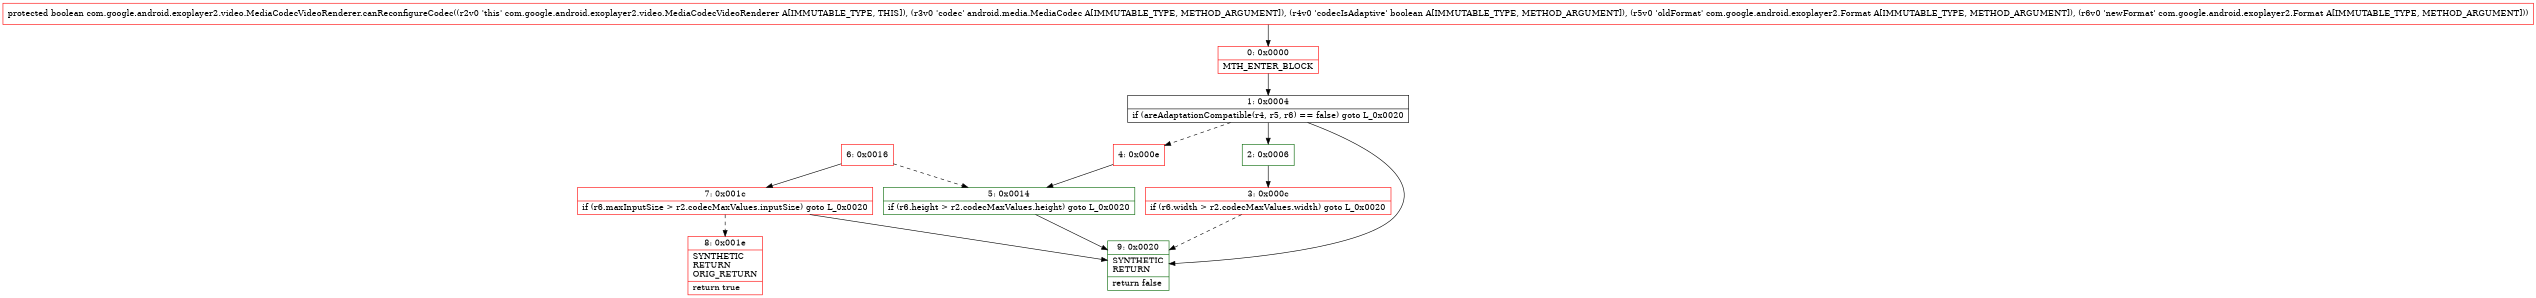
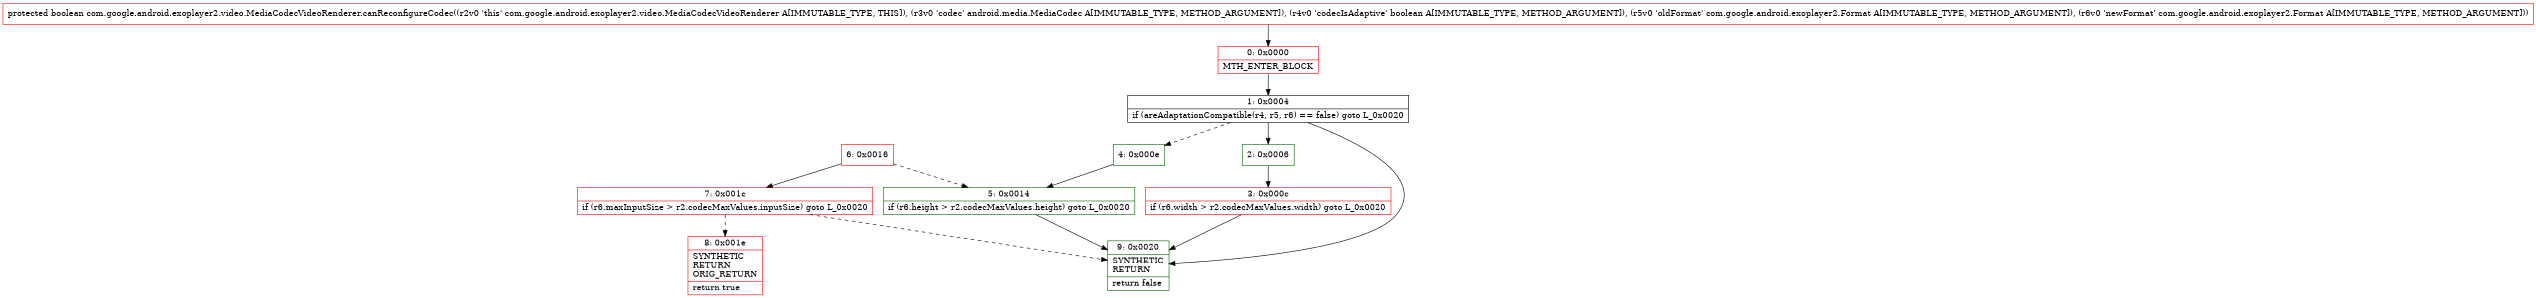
node "4: 0x000e": color red -> darkgreen
edge "3: 0x000c" -> "9: 0x0020": style dashed -> solid
edge "7: 0x001c" -> "9: 0x0020": style solid -> dashed
